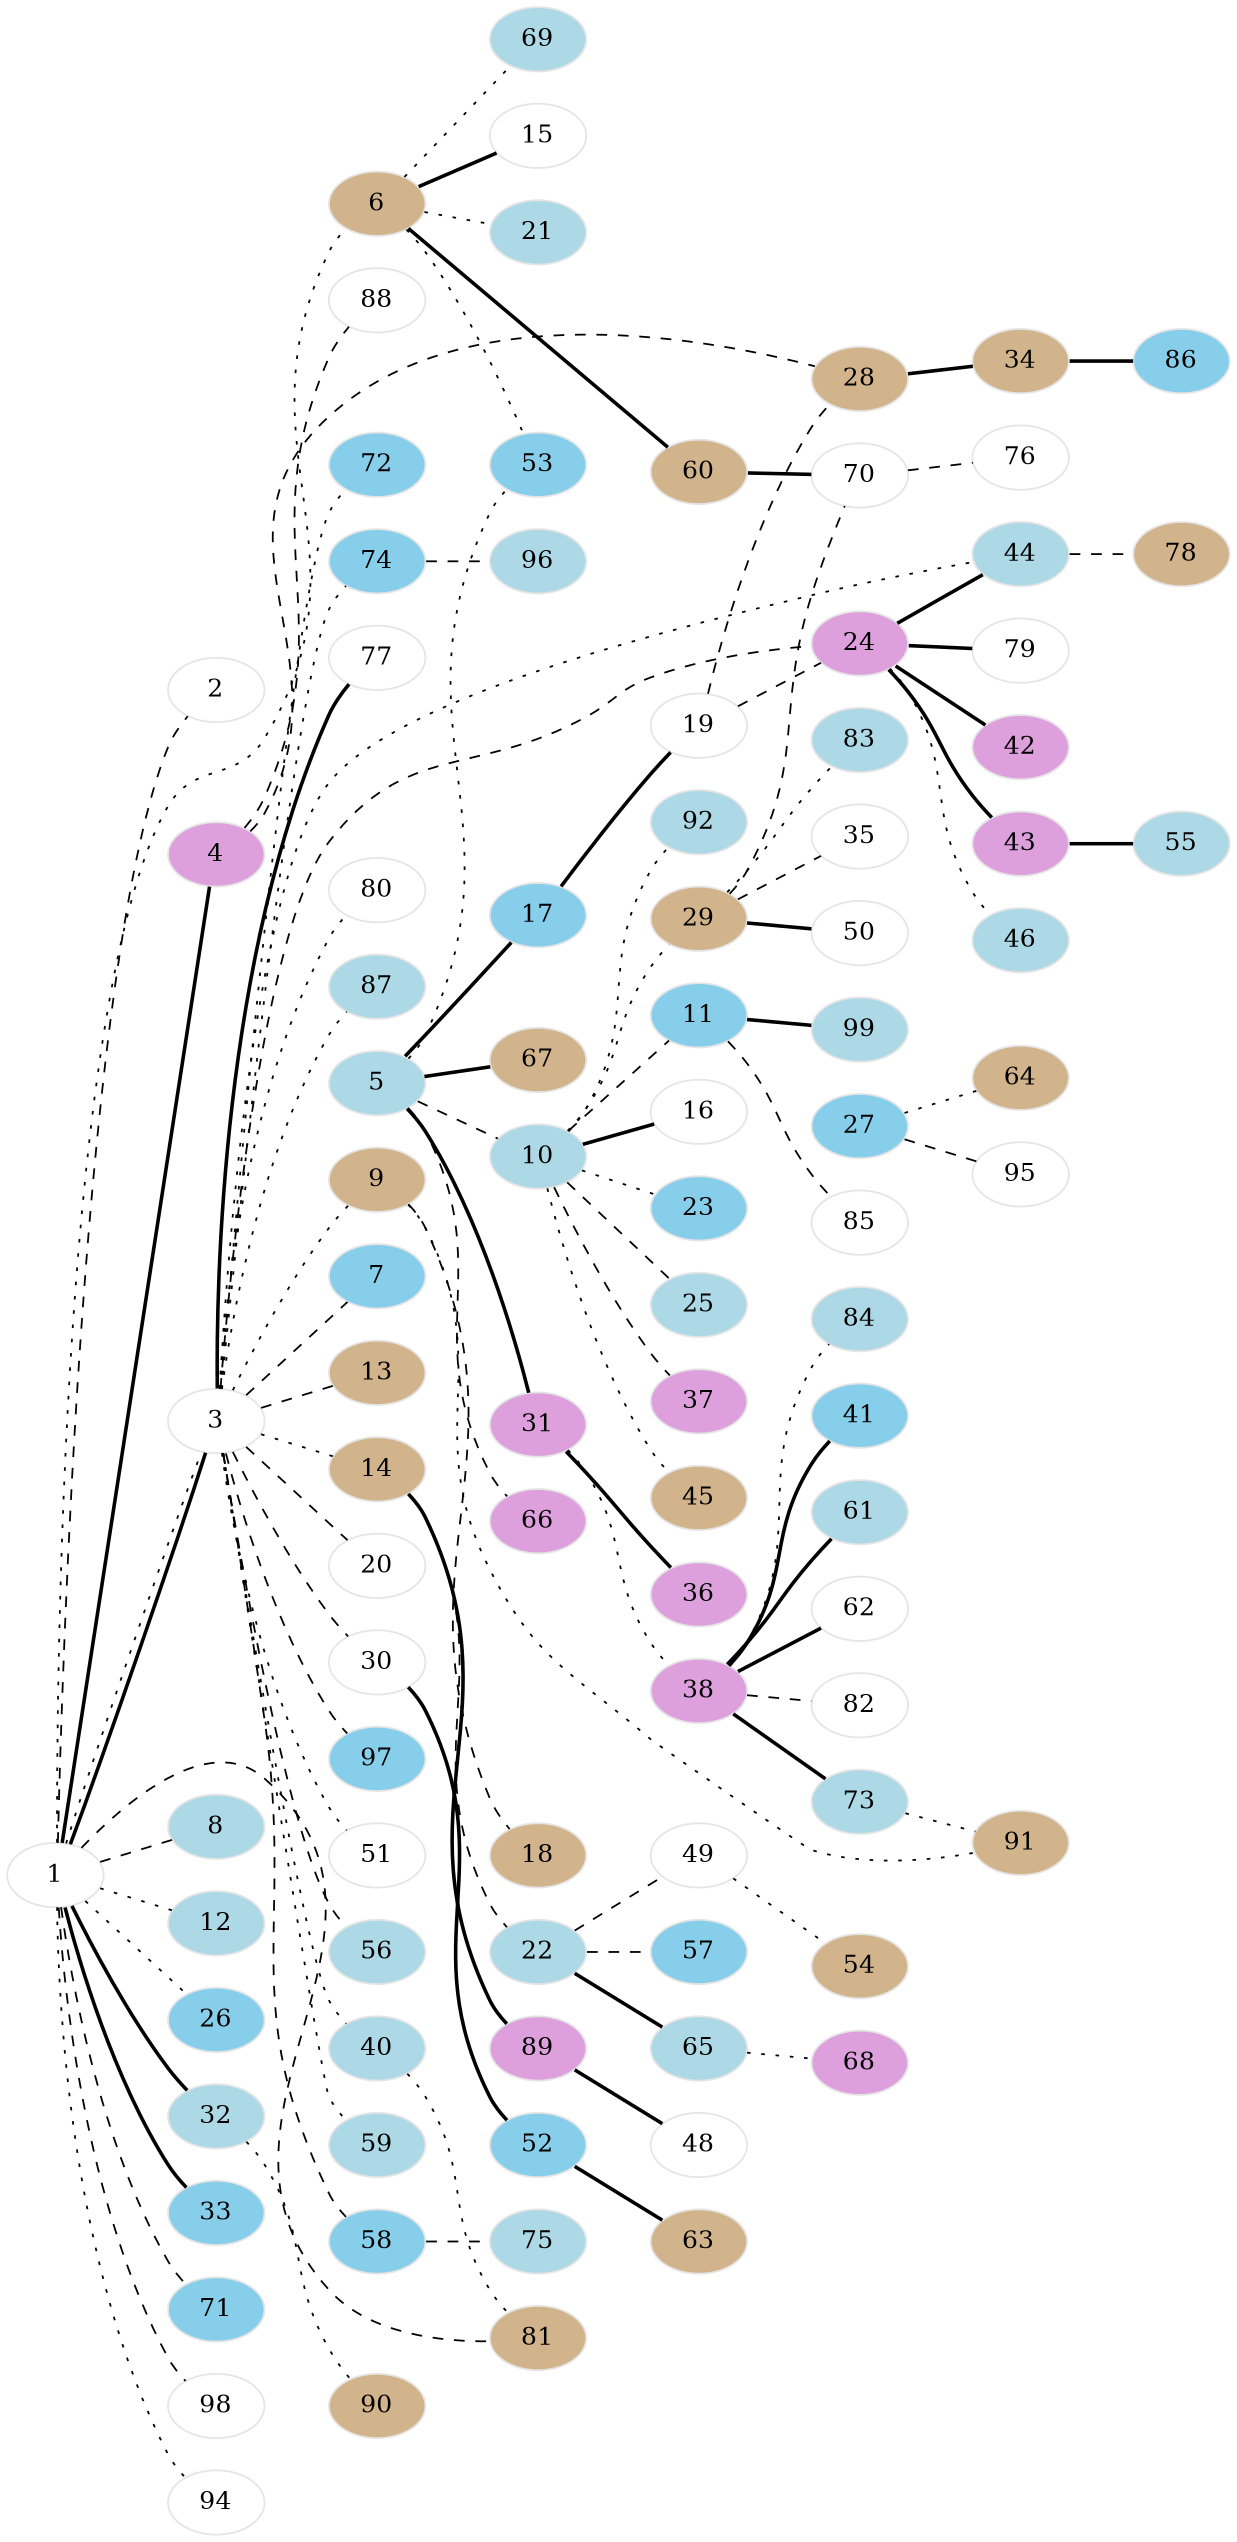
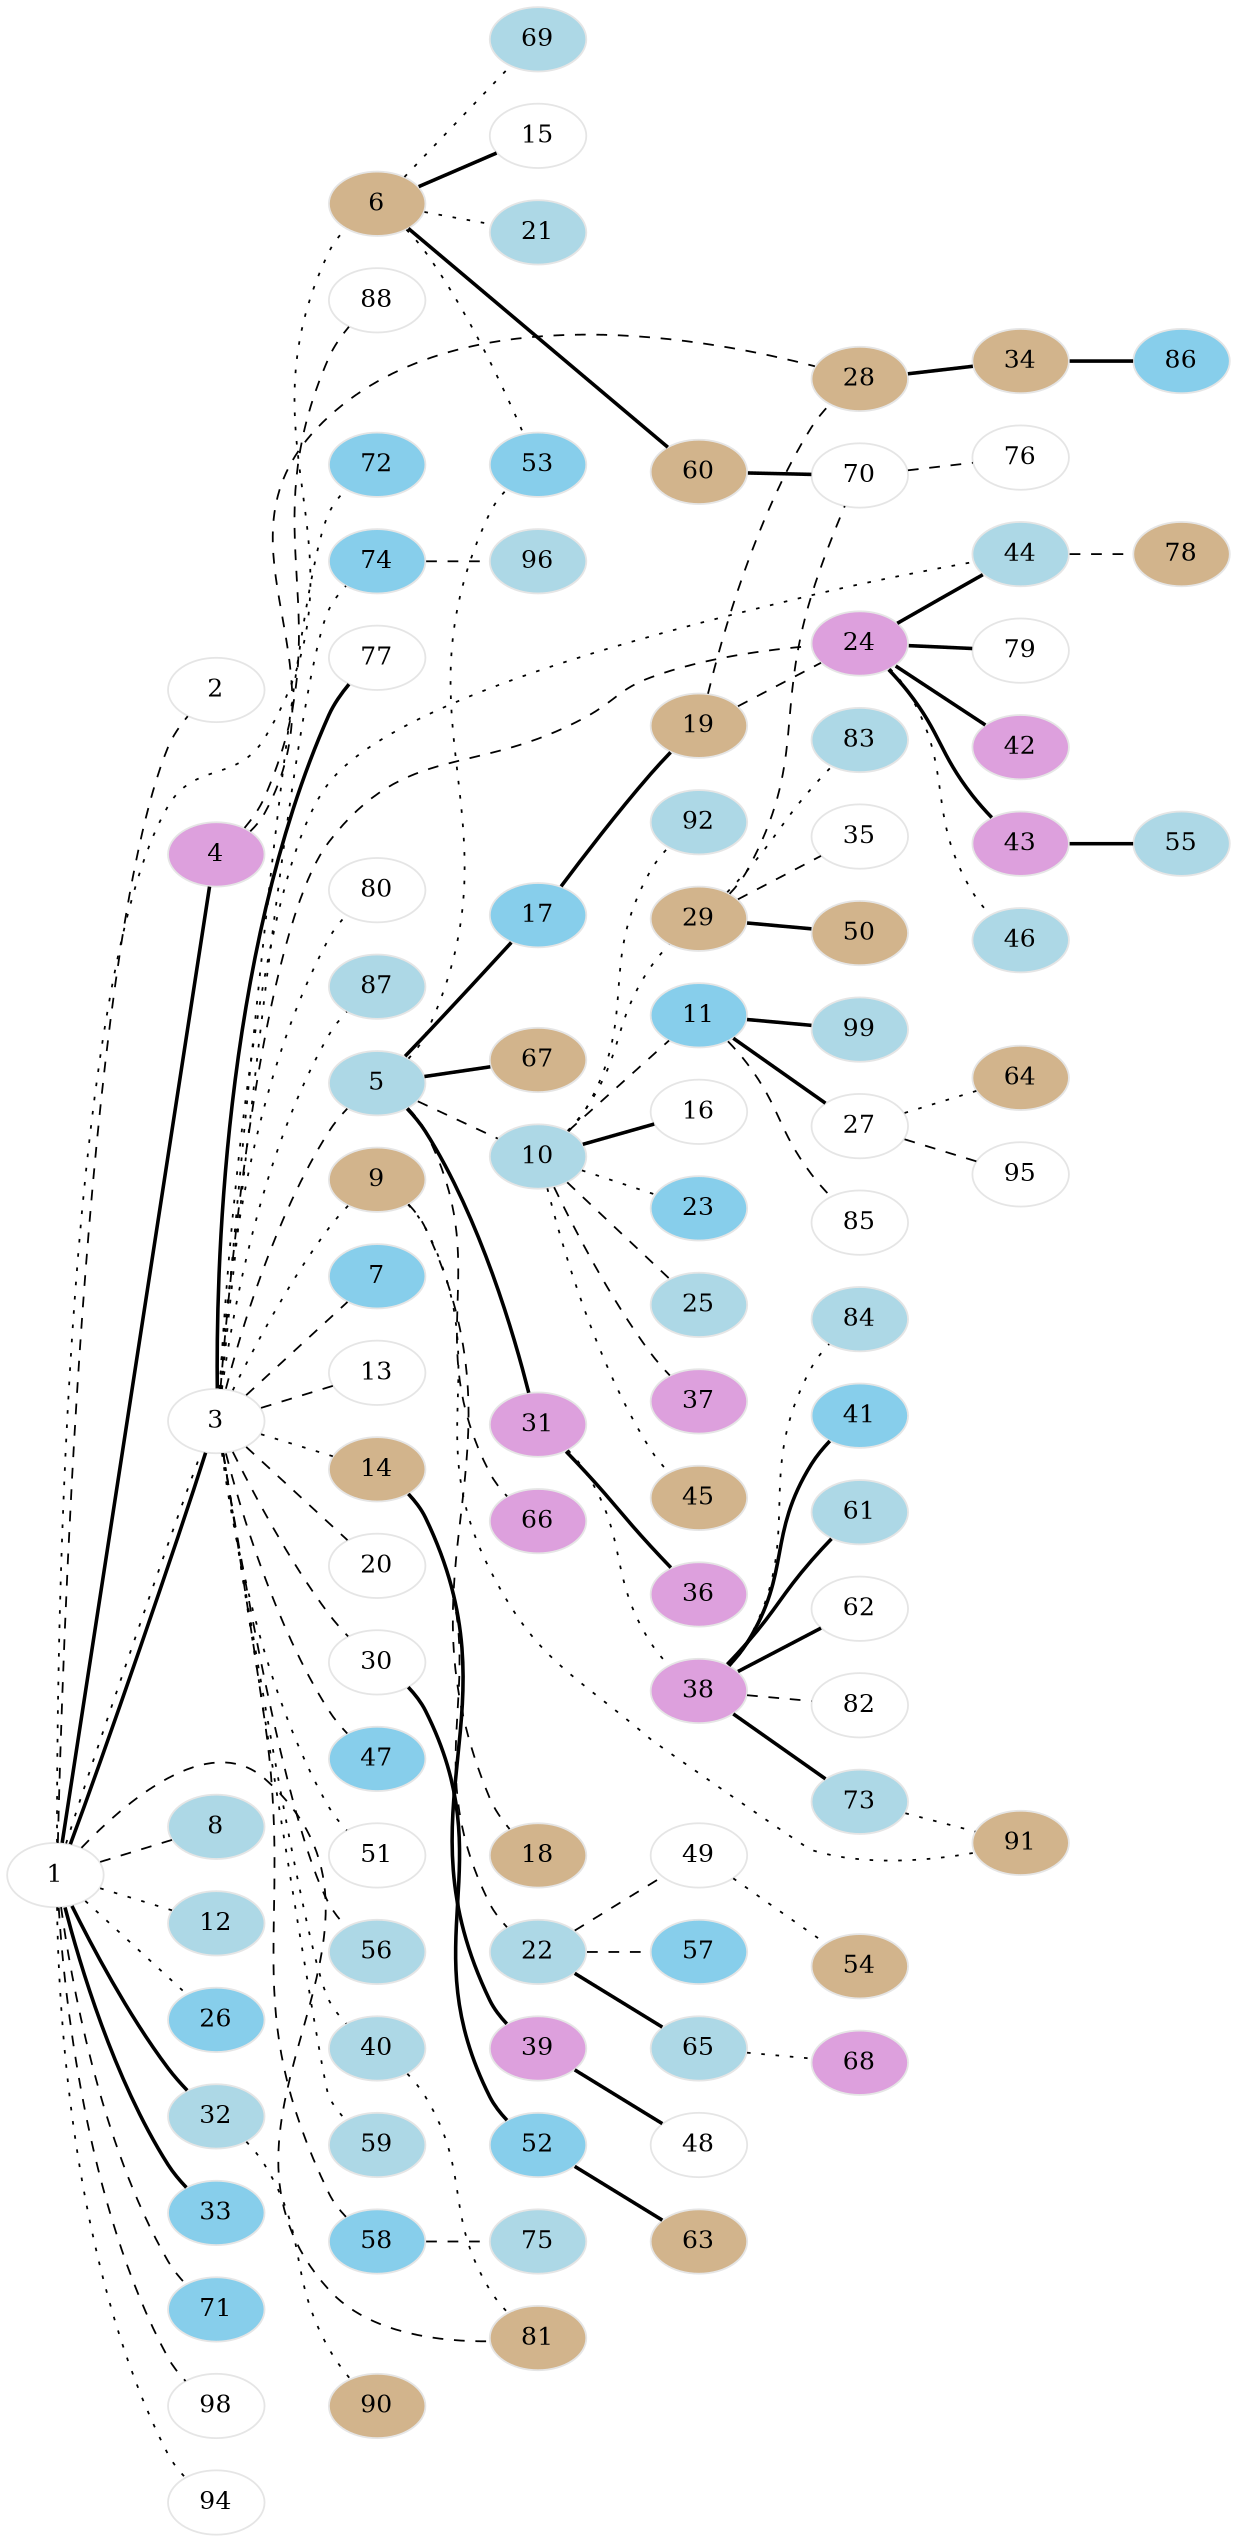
node "19": fillcolor white -> tan
node "50": fillcolor white -> tan
edge "11" -- "27": added
node "27": fillcolor skyblue -> white
edge "5" -- "3": added
node "13": fillcolor tan -> white
node "97": label "97" -> "47"
node "89": label "89" -> "39"
